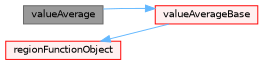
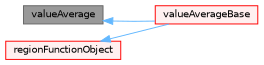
edge "valueAverage" -> "valueAverageBase": reversed
